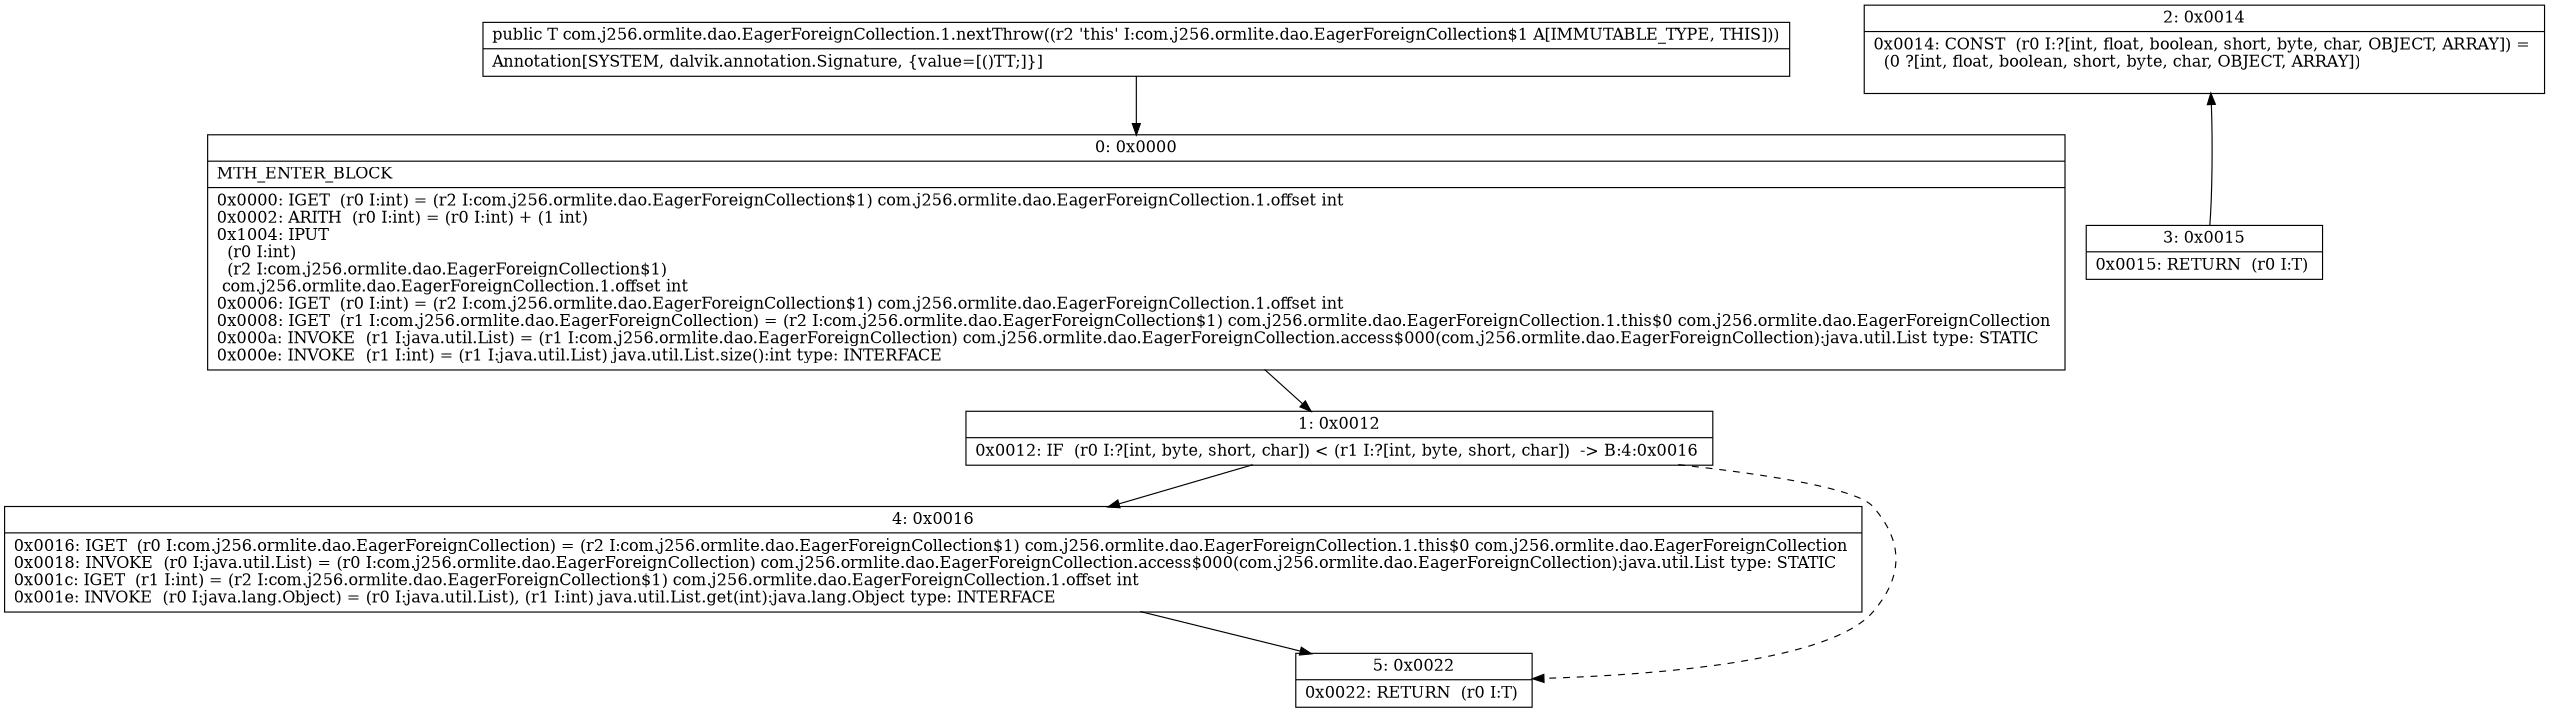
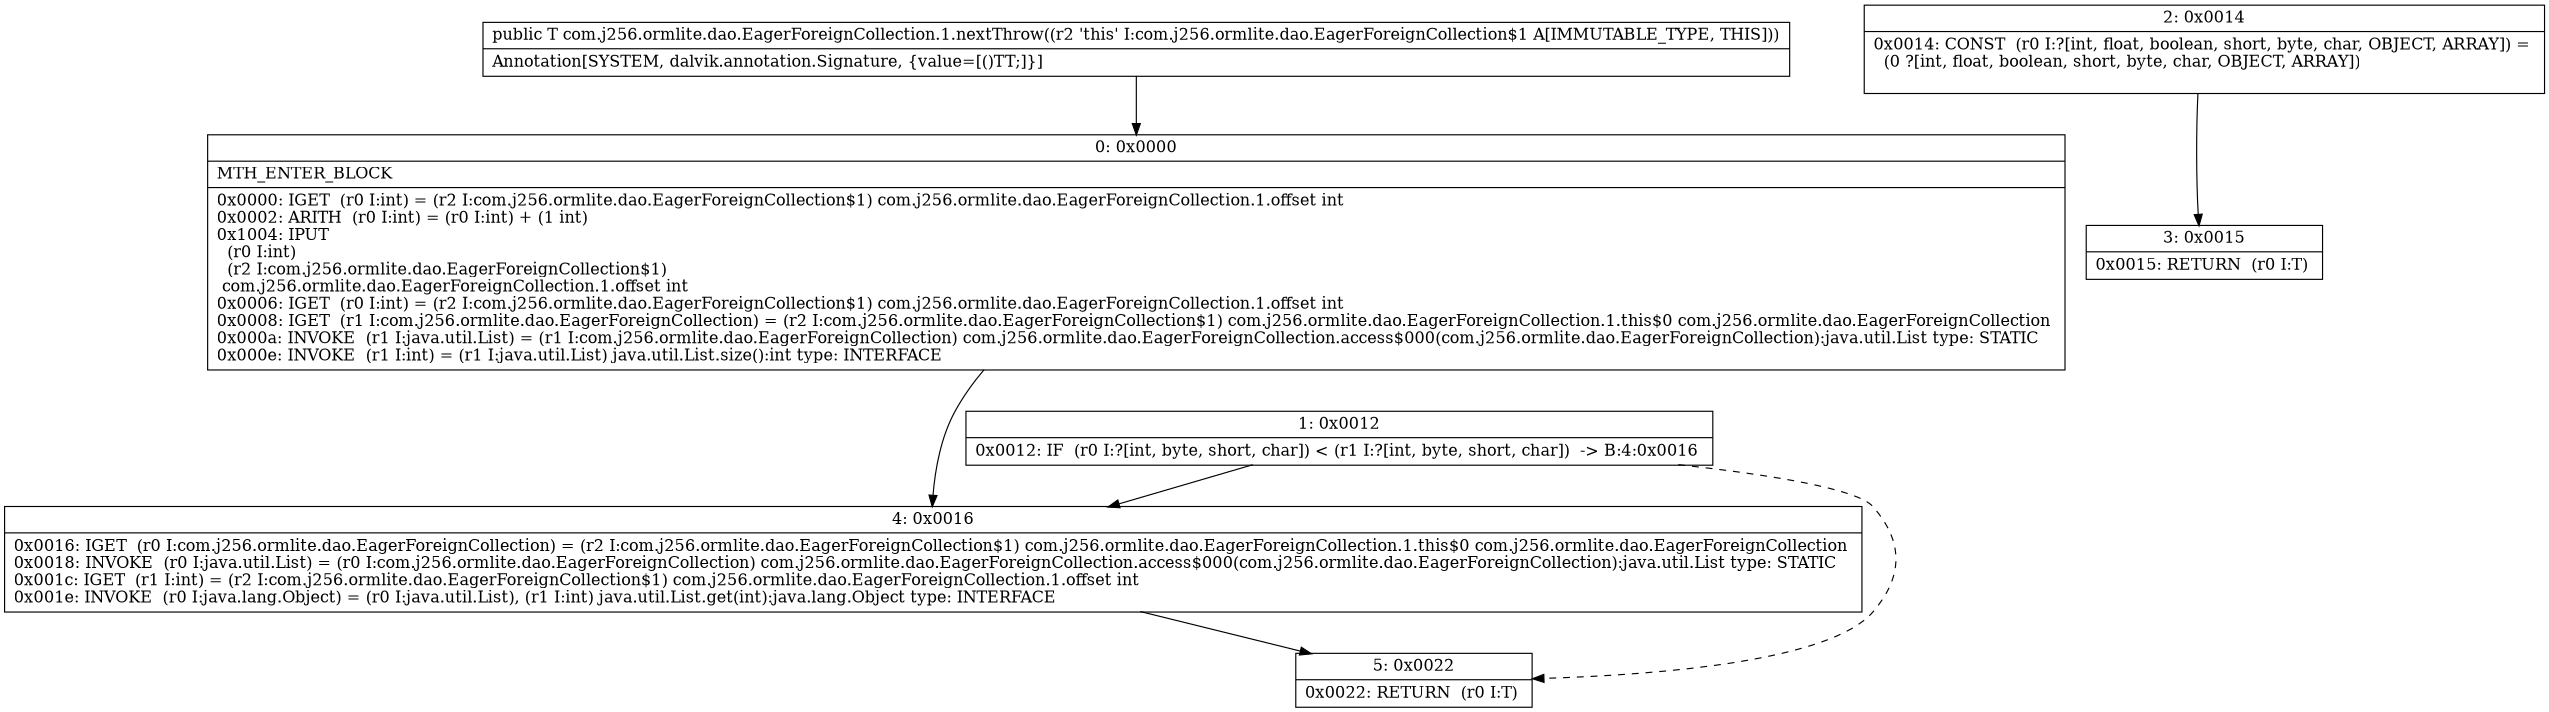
edge "3: 0x0015" -> "2: 0x0014": reversed
edge "0: 0x0000" -> "1: 0x0012": now "0: 0x0000" -> "4: 0x0016"
